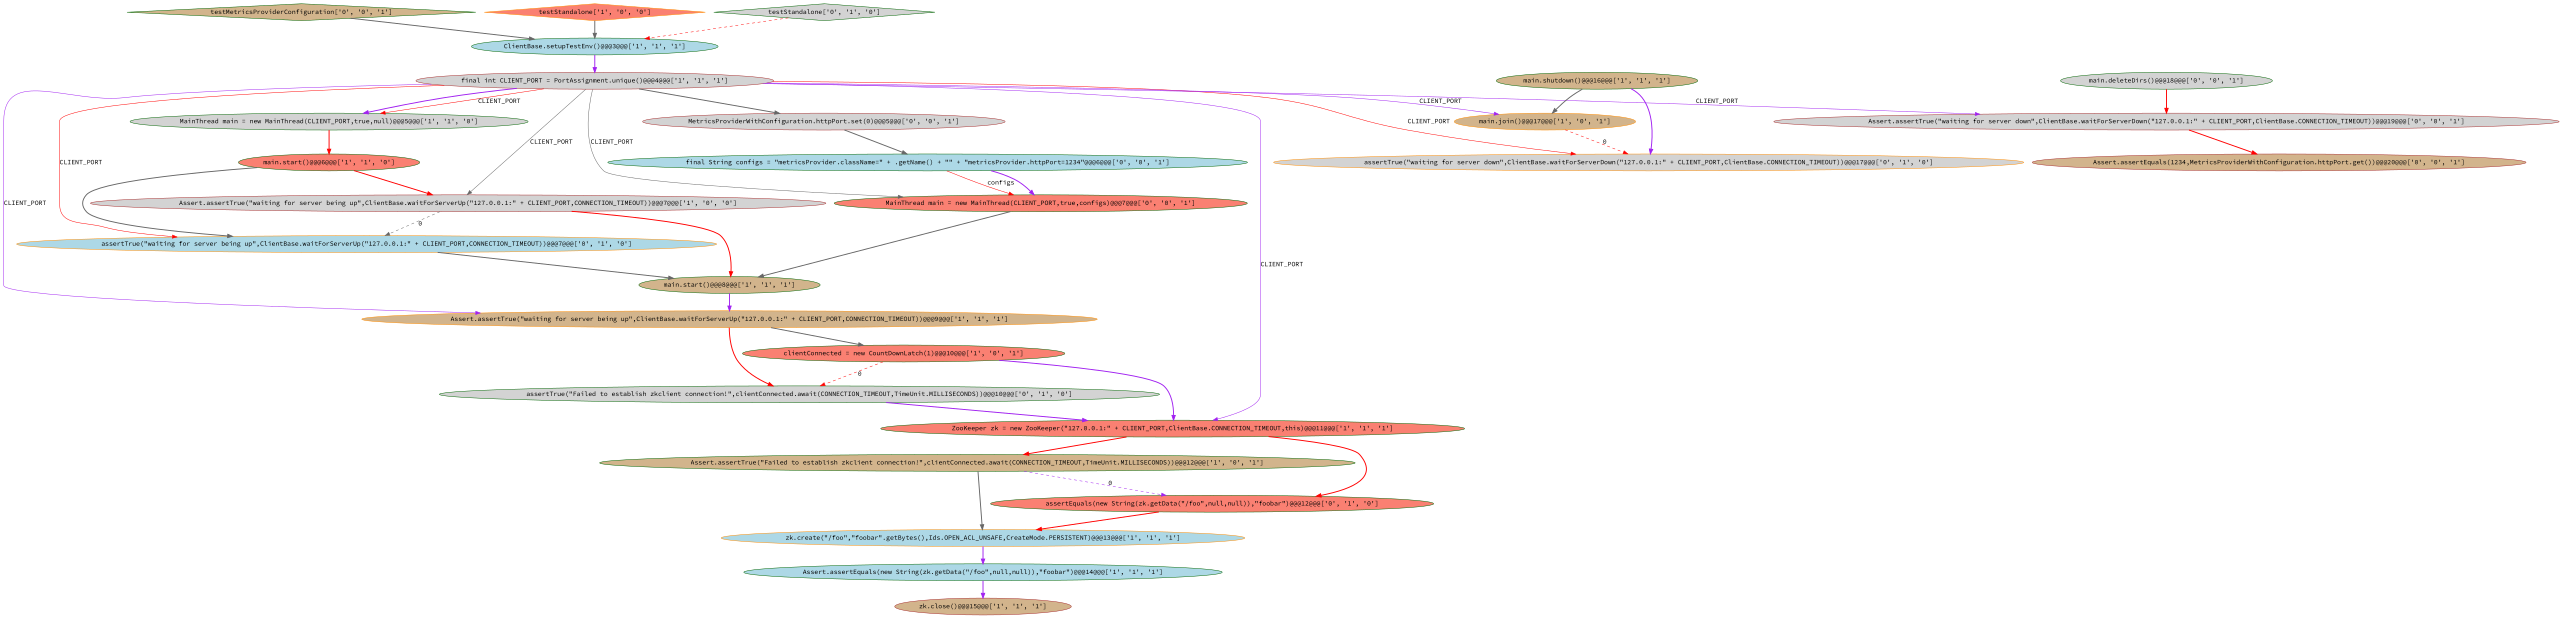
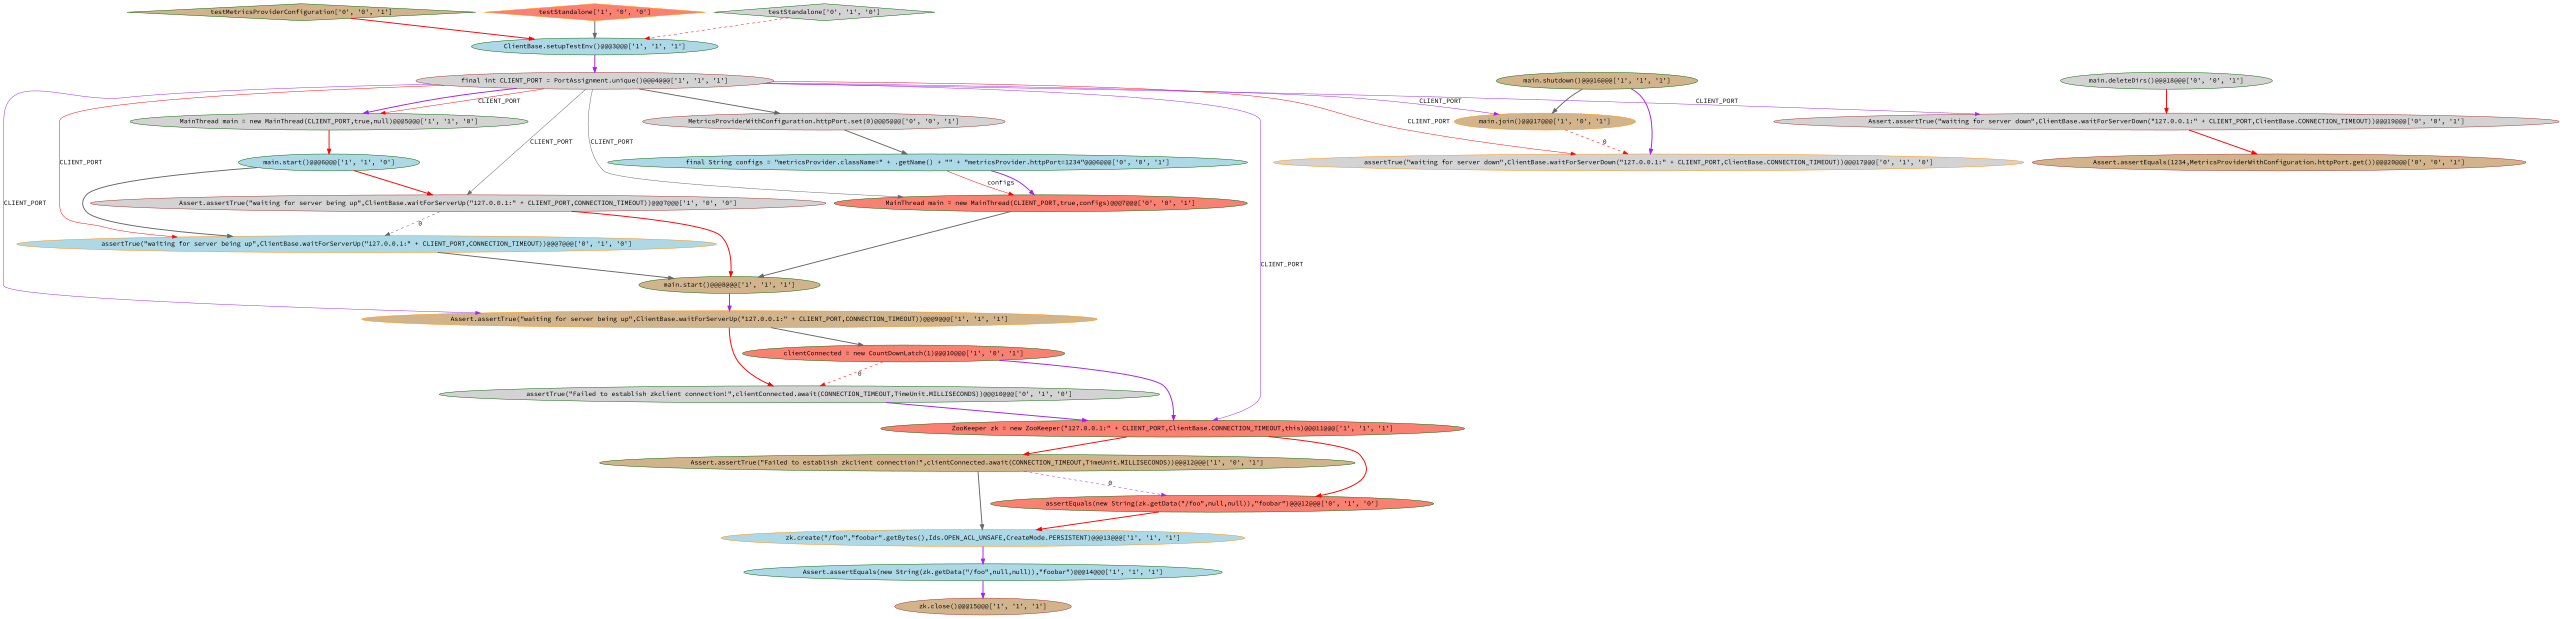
edge "testMetricsProviderConfiguration['0', '0', '1']" -> "ClientBase.setupTestEnv()@@@3@@@['1', '1', '1']": color gray40 -> red
node "main.start()@@@6@@@['1', '1', '0']": fillcolor salmon -> lightblue
